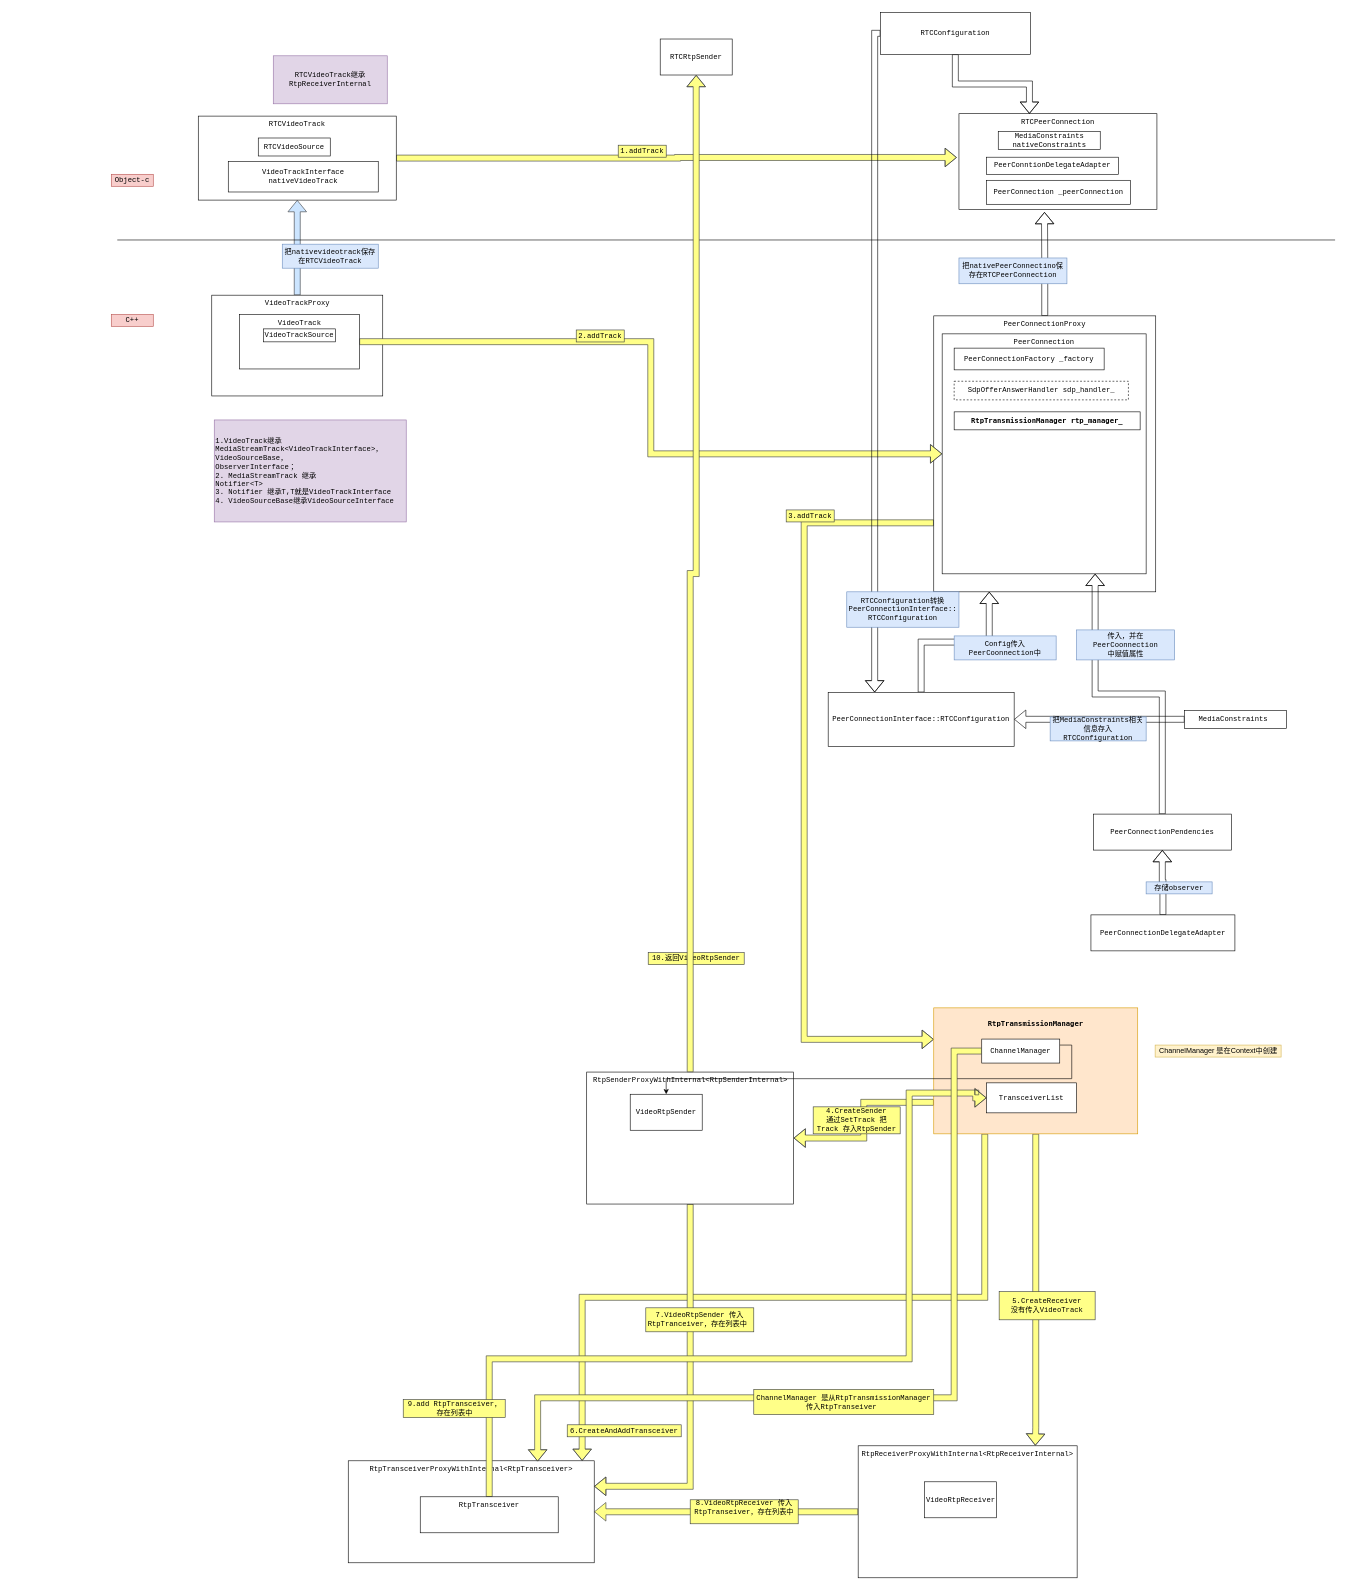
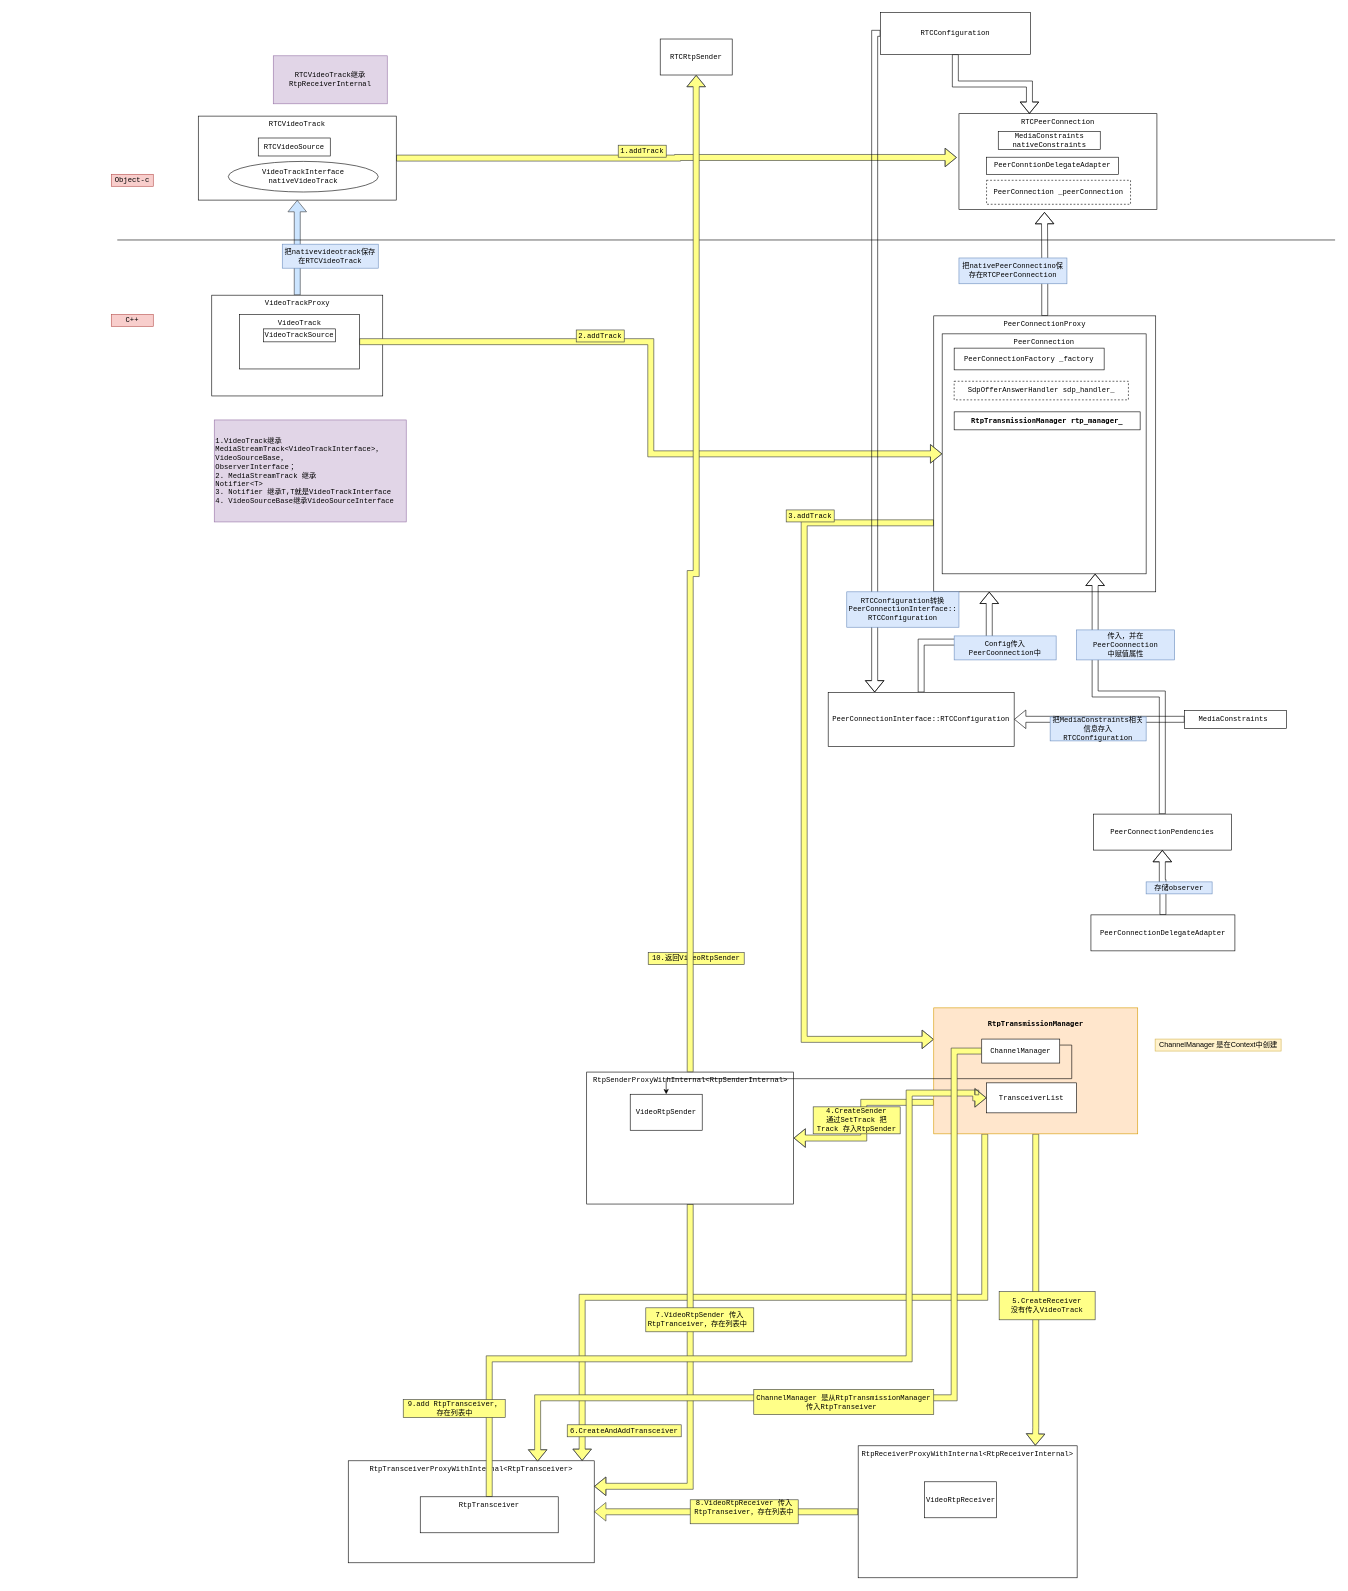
node "VideoTrackInterface nativeVideoTrack": shape rectangle -> ellipse
node "PeerConnection _peerConnection": style solid -> dashed
node "ChannelManager 是在Context中创建": moved (1218, 1051) -> (1218, 1045)
